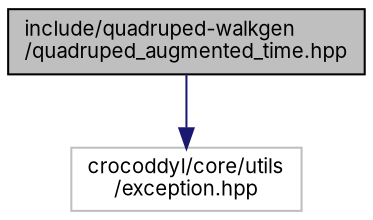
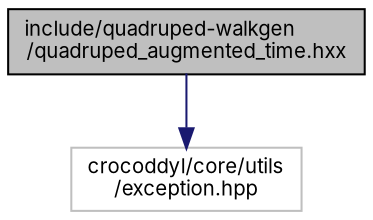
node "include/quadruped-walkgen /quadruped_augmented_time.hpp": label "include/quadruped-walkgen /quadruped_augmented_time.hpp" -> "include/quadruped-walkgen /quadruped_augmented_time.hxx"
